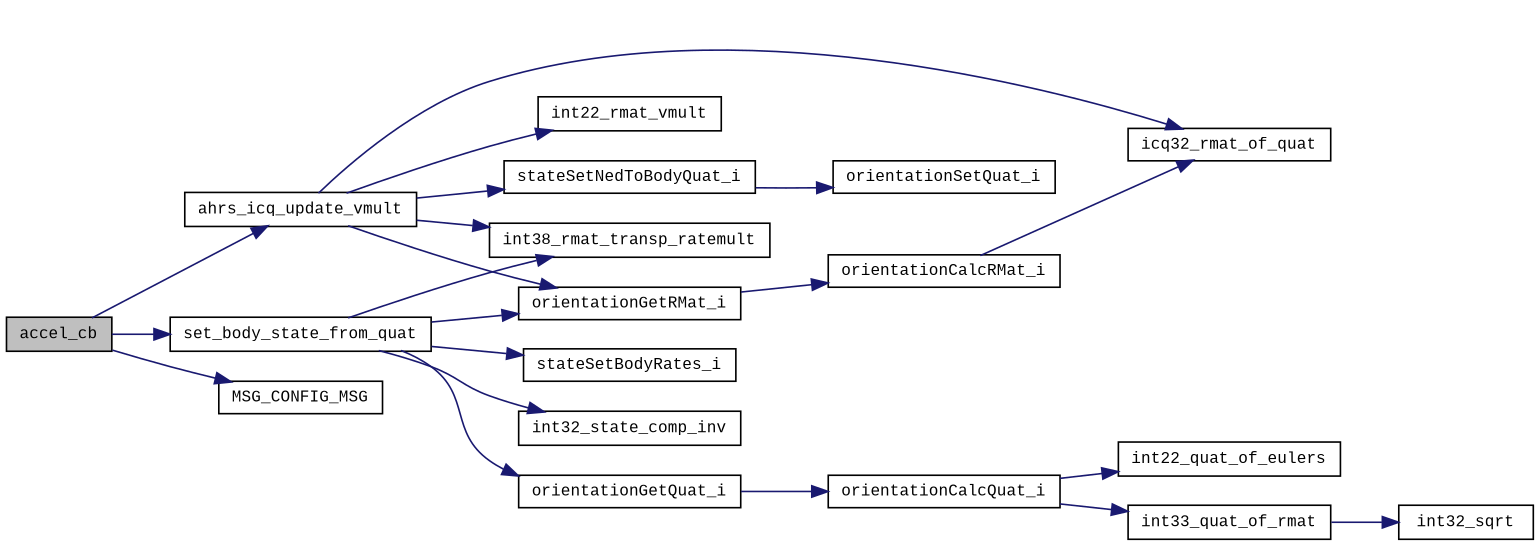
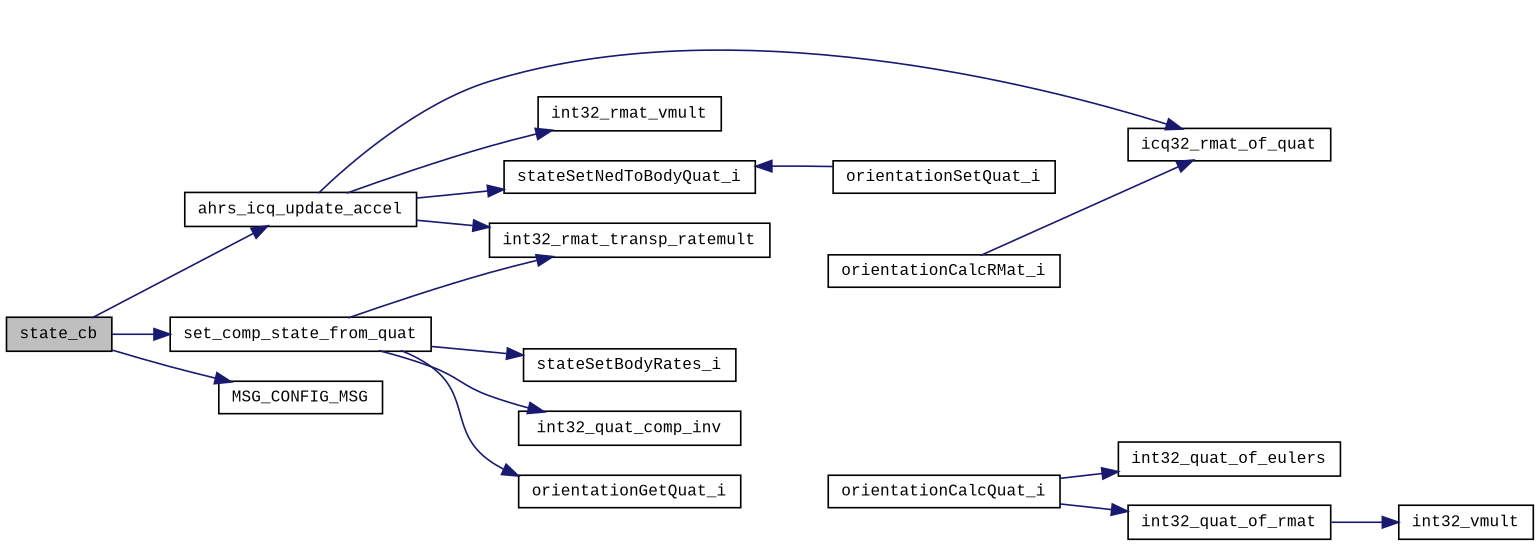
node "int22_rmat_vmult": label "int22_rmat_vmult" -> "int32_rmat_vmult"
edge "stateSetNedToBodyQuat_i" -> "orientationSetQuat_i": reversed
node "ahrs_icq_update_vmult": label "ahrs_icq_update_vmult" -> "ahrs_icq_update_accel"
node "int38_rmat_transp_ratemult": label "int38_rmat_transp_ratemult" -> "int32_rmat_transp_ratemult"
node "orientationGetRMat_i": removed
node "accel_cb": label "accel_cb" -> "state_cb"
node "set_body_state_from_quat": label "set_body_state_from_quat" -> "set_comp_state_from_quat"
node "int32_state_comp_inv": label "int32_state_comp_inv" -> "int32_quat_comp_inv"
node "int22_quat_of_eulers": label "int22_quat_of_eulers" -> "int32_quat_of_eulers"
edge "orientationGetQuat_i" -> "orientationCalcQuat_i": removed
node "int33_quat_of_rmat": label "int33_quat_of_rmat" -> "int32_quat_of_rmat"
node "int32_sqrt": label "int32_sqrt" -> "int32_vmult"
